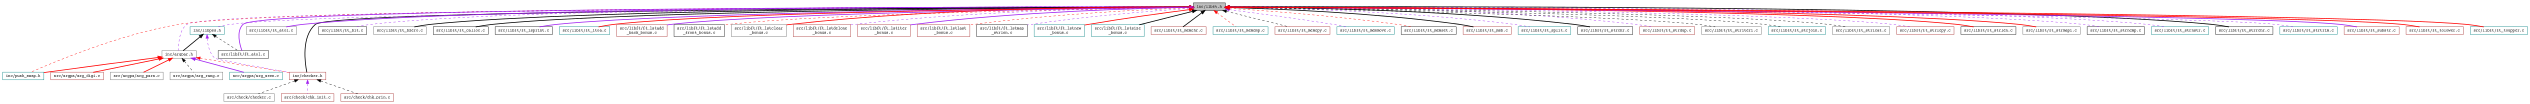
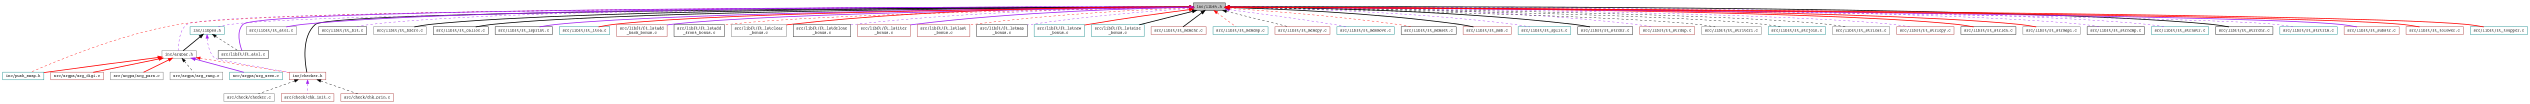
node "src/libft/ft_lstdelone _bonus.c": color brown -> black
node "src/libft/ft_lstmap _strlen.c": label "src/libft/ft_lstmap _strlen.c" -> "src/libft/ft_lstmap _bonus.c"
